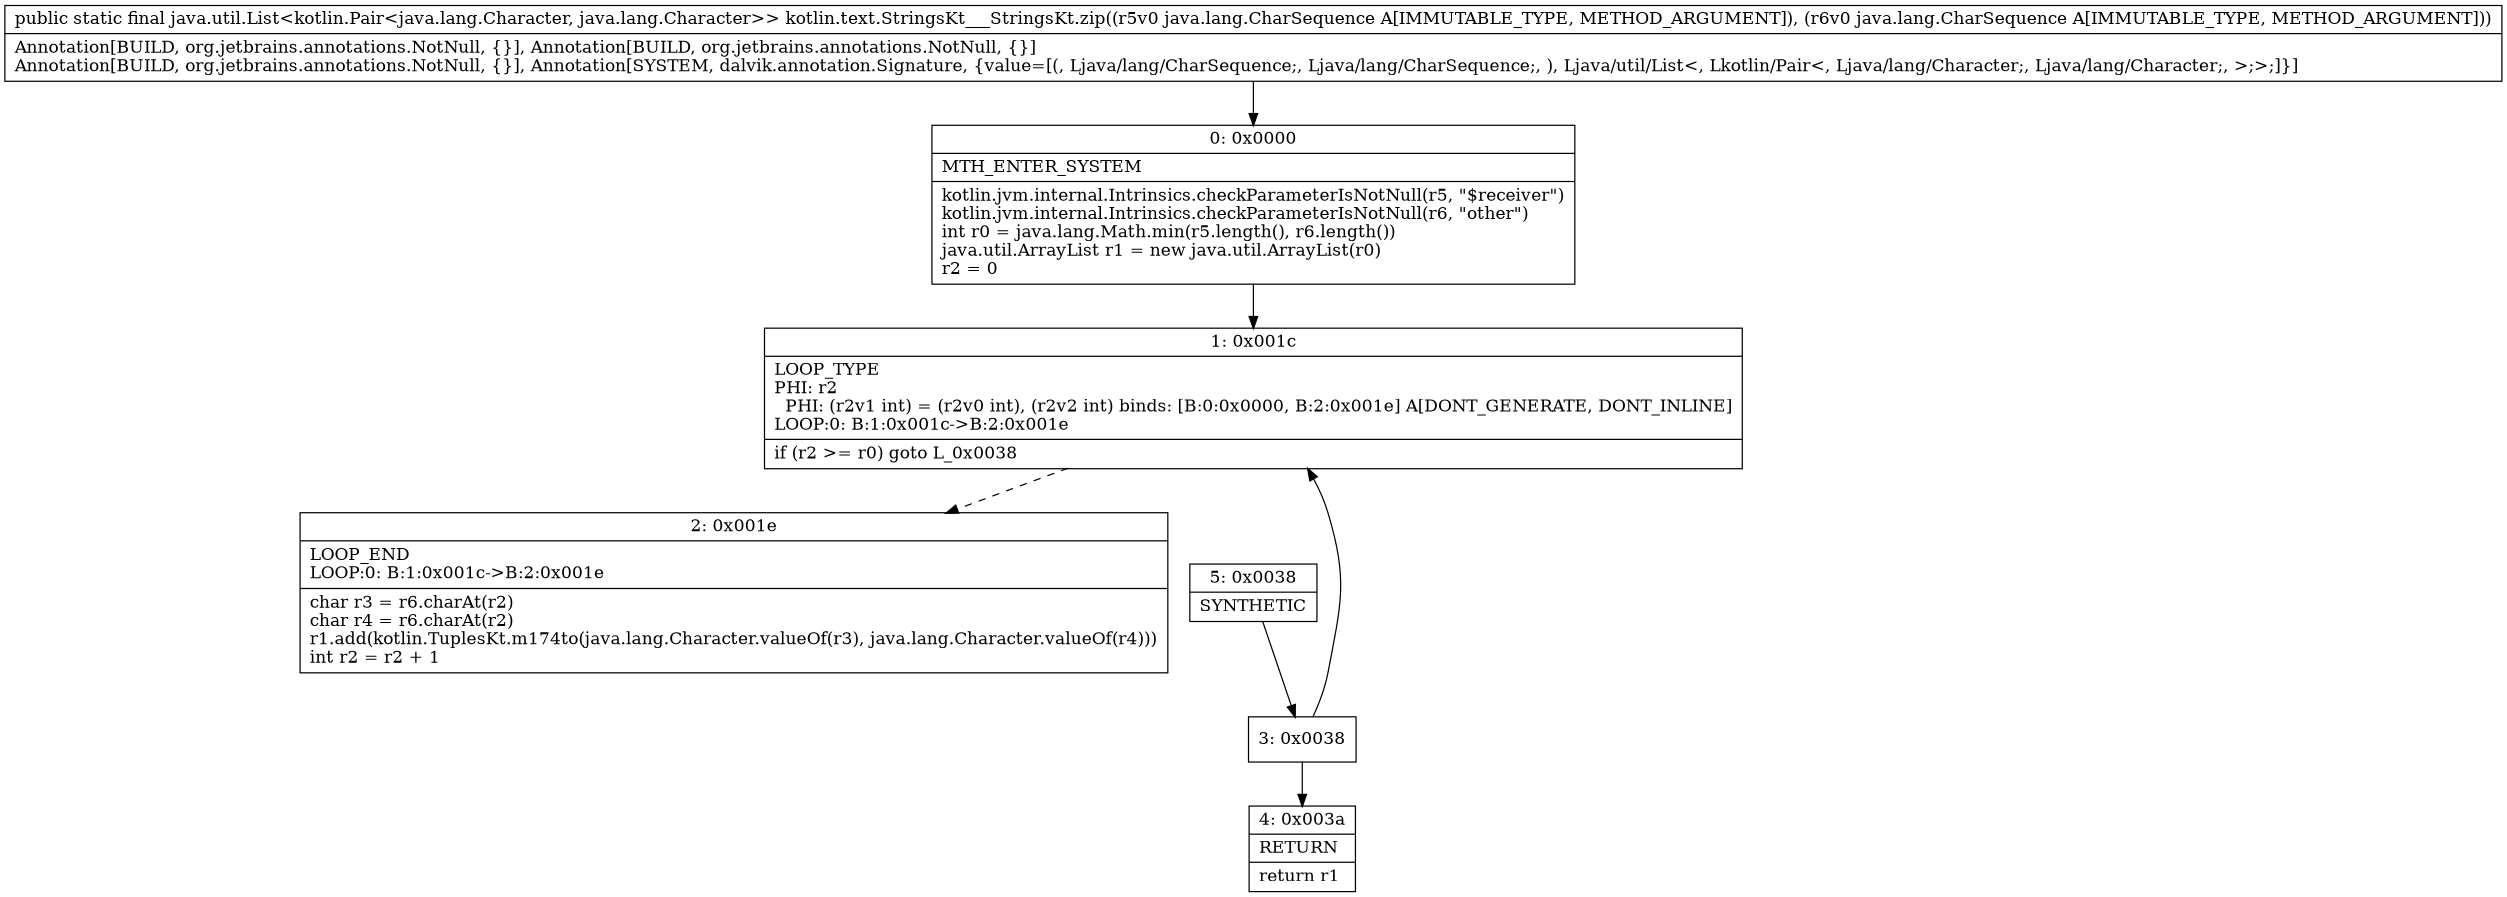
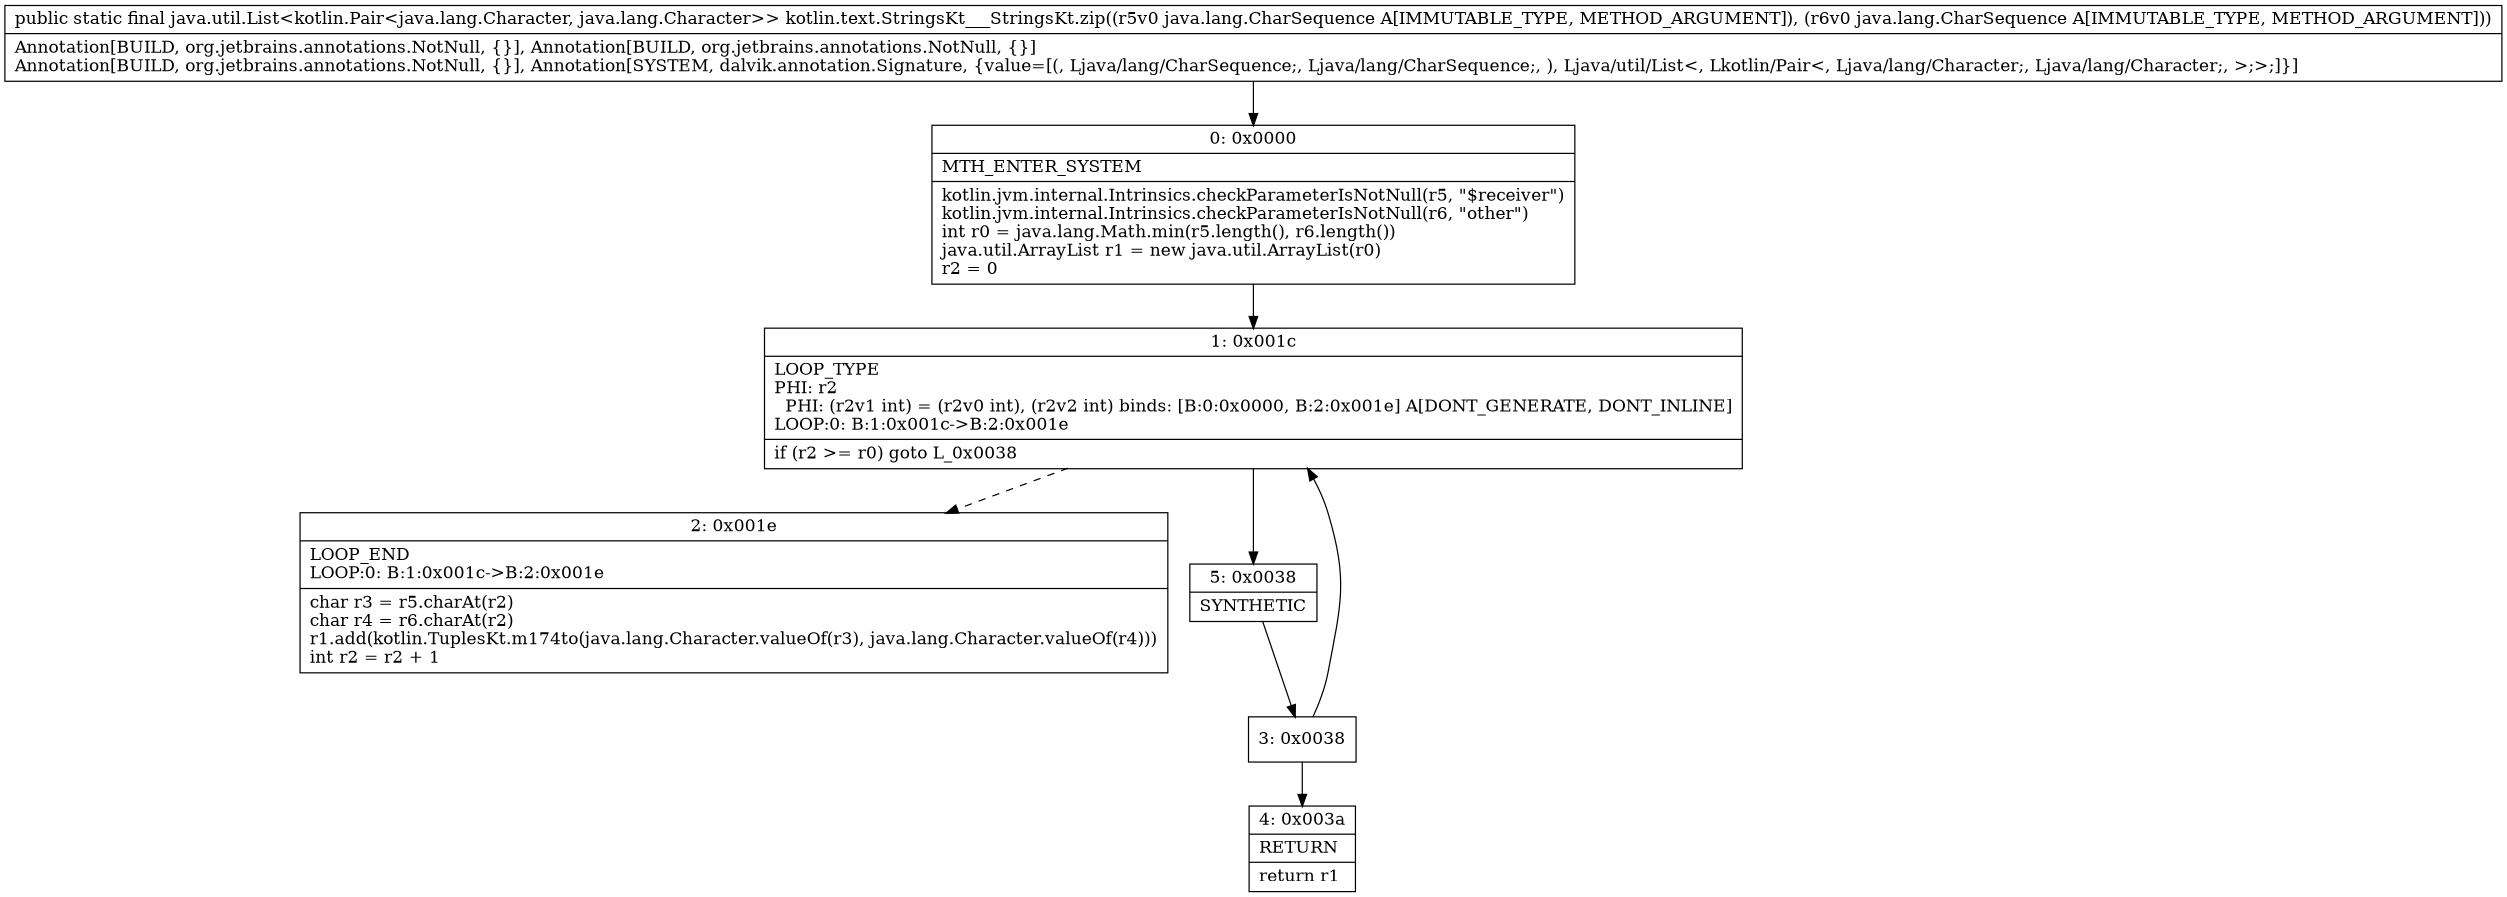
edge "1: 0x001c" -> "5: 0x0038": added
node "2: 0x001e": text "char r3 = r6.charAt(r2)" -> "char r3 = r5.charAt(r2)"
